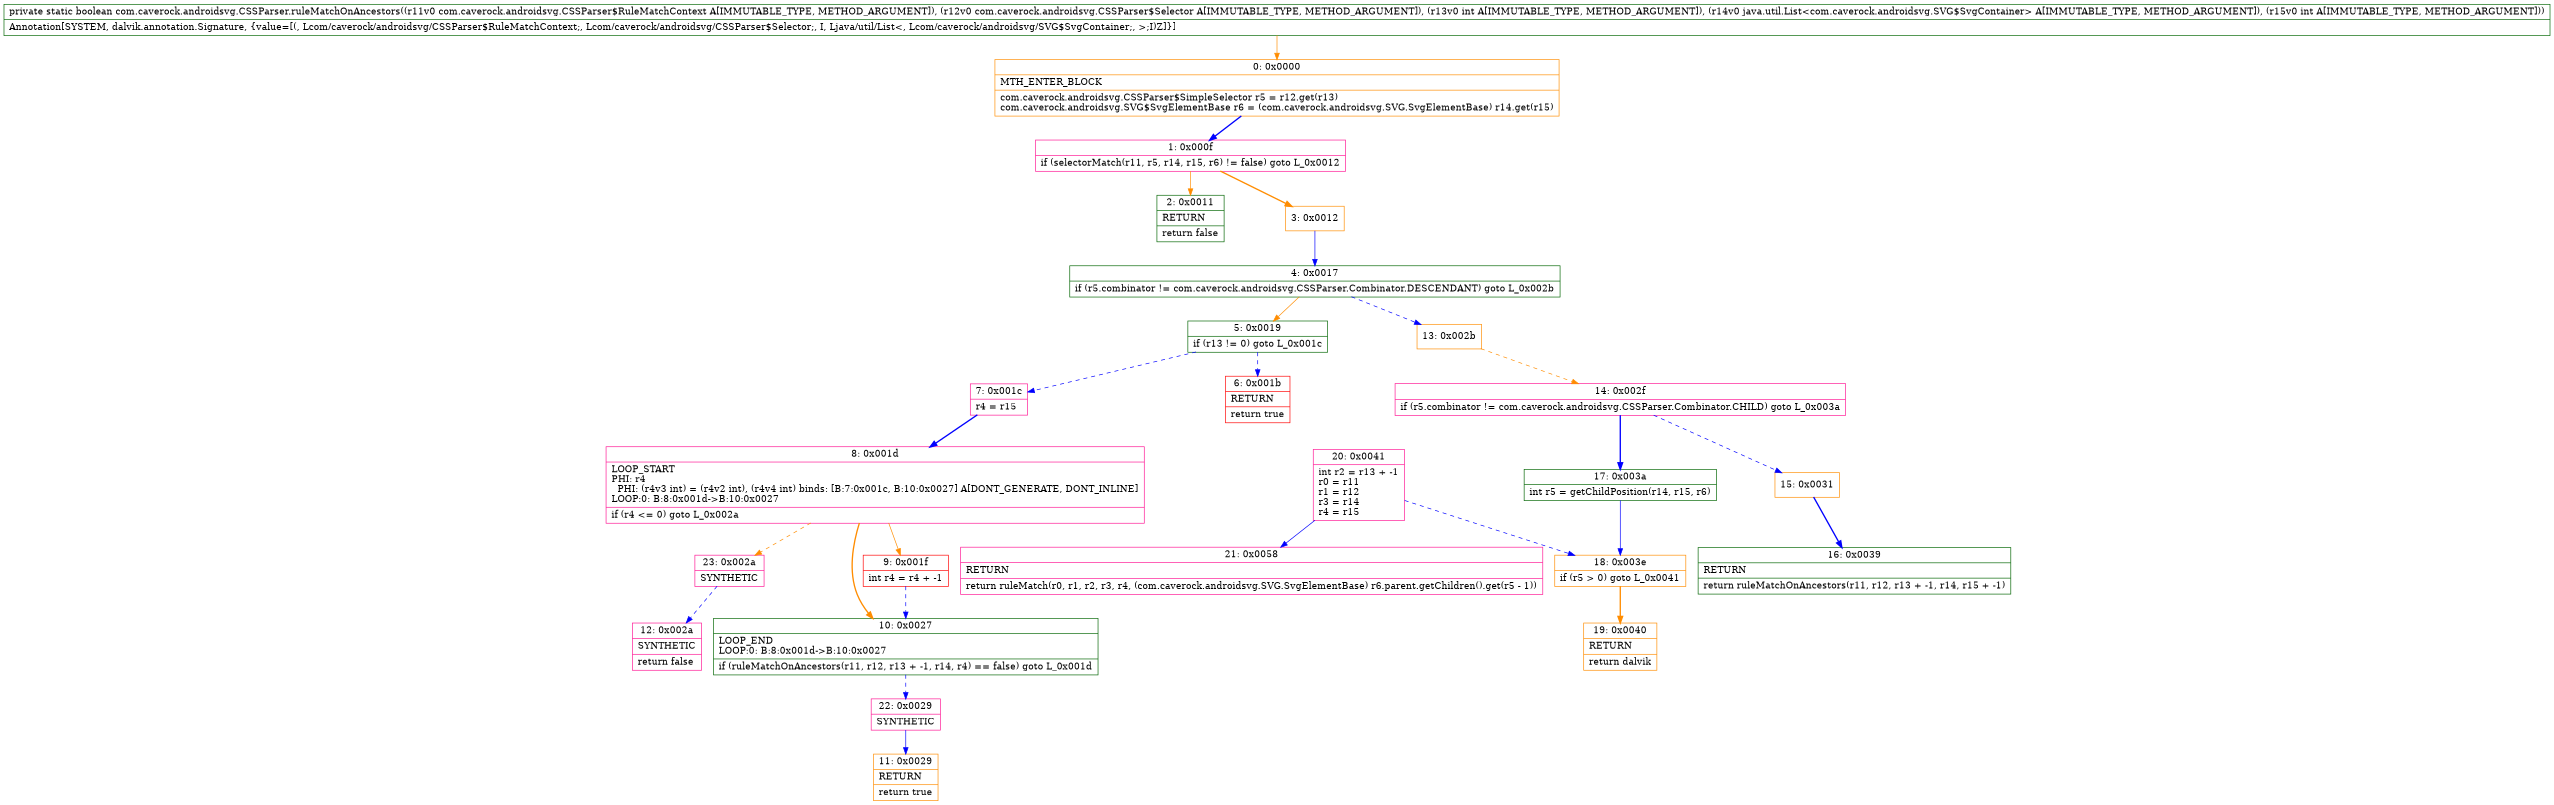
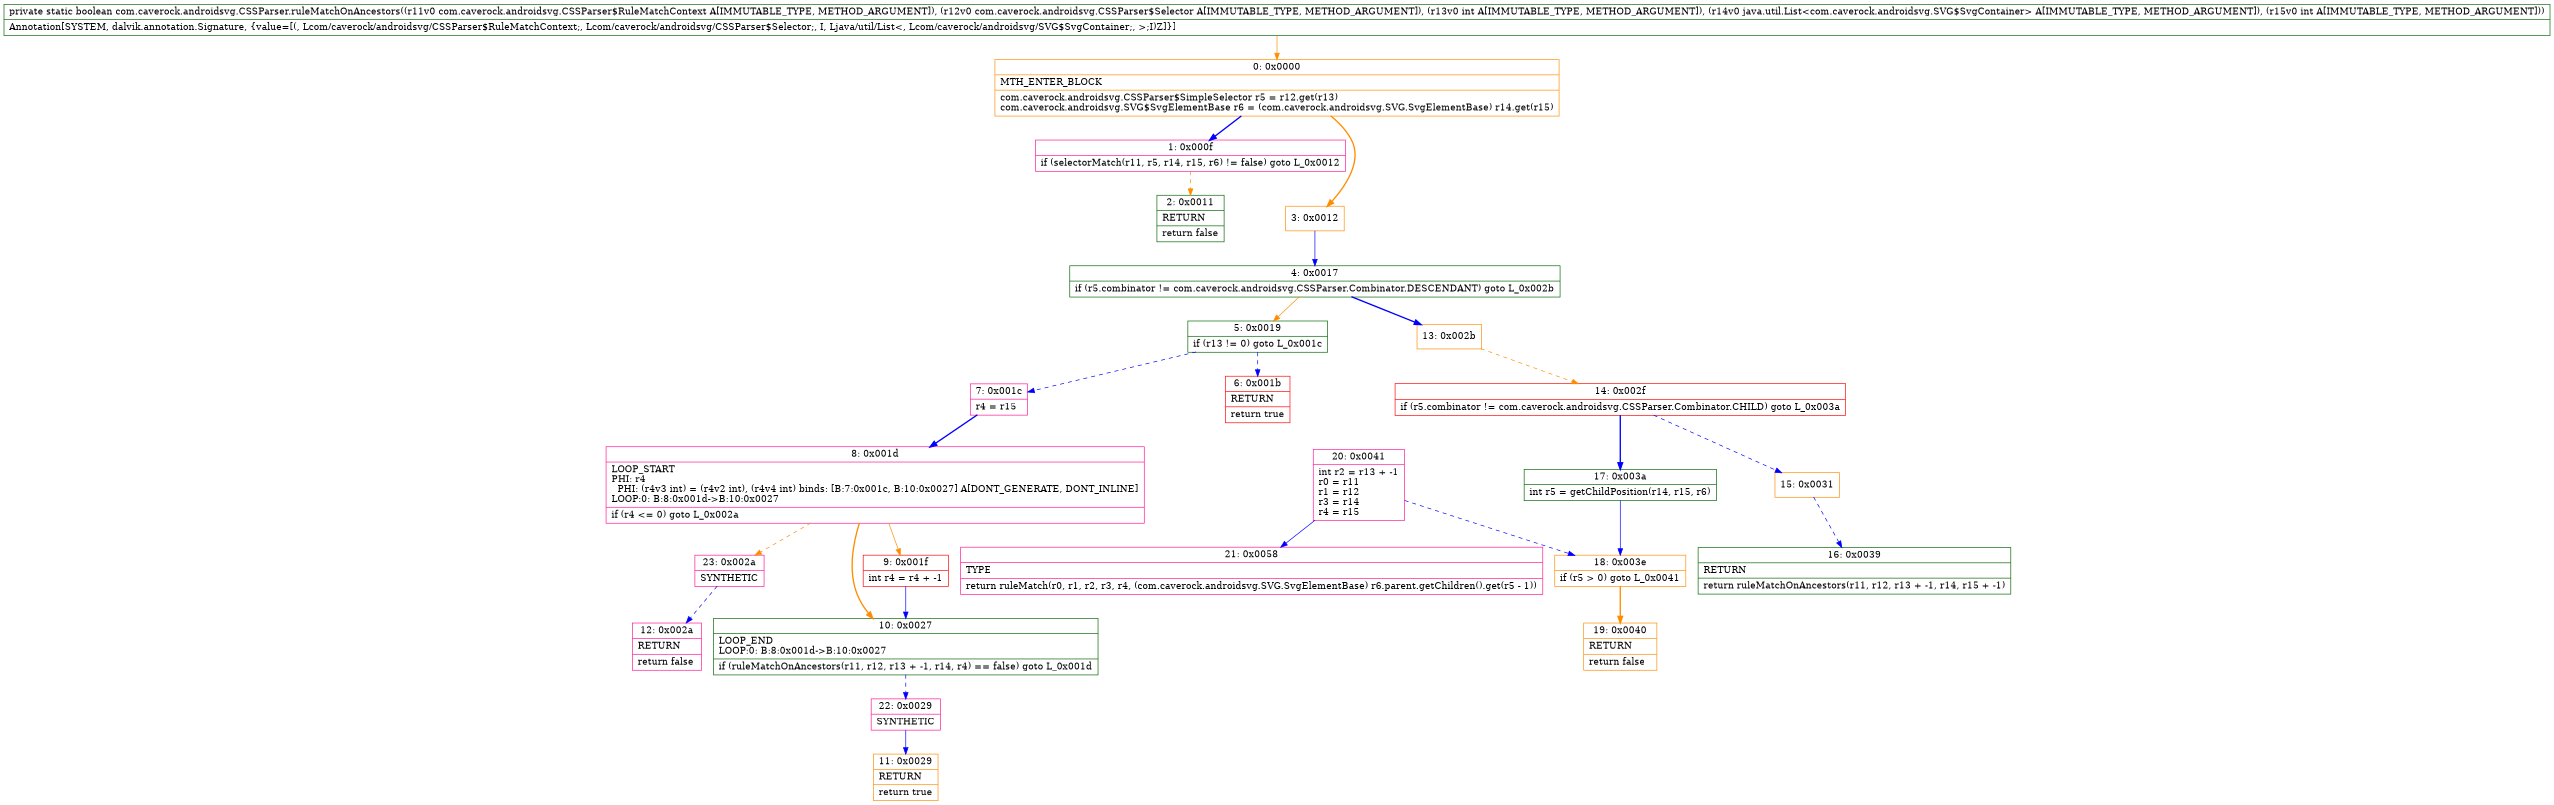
edge "1: 0x000f" -> "2: 0x0011": style solid -> dashed
edge "1: 0x000f" -> "3: 0x0012": now "0: 0x0000" -> "3: 0x0012"
edge "4: 0x0017" -> "13: 0x002b": style dashed -> bold
node "14: 0x002f": color deeppink -> red
edge "15: 0x0031" -> "16: 0x0039": style bold -> dashed
node "21: 0x0058": text "RETURN" -> "TYPE"
edge "9: 0x001f" -> "10: 0x0027": style dashed -> solid
node "12: 0x002a": text "SYNTHETIC" -> "RETURN"
node "19: 0x0040": text "return dalvik" -> "return false"
